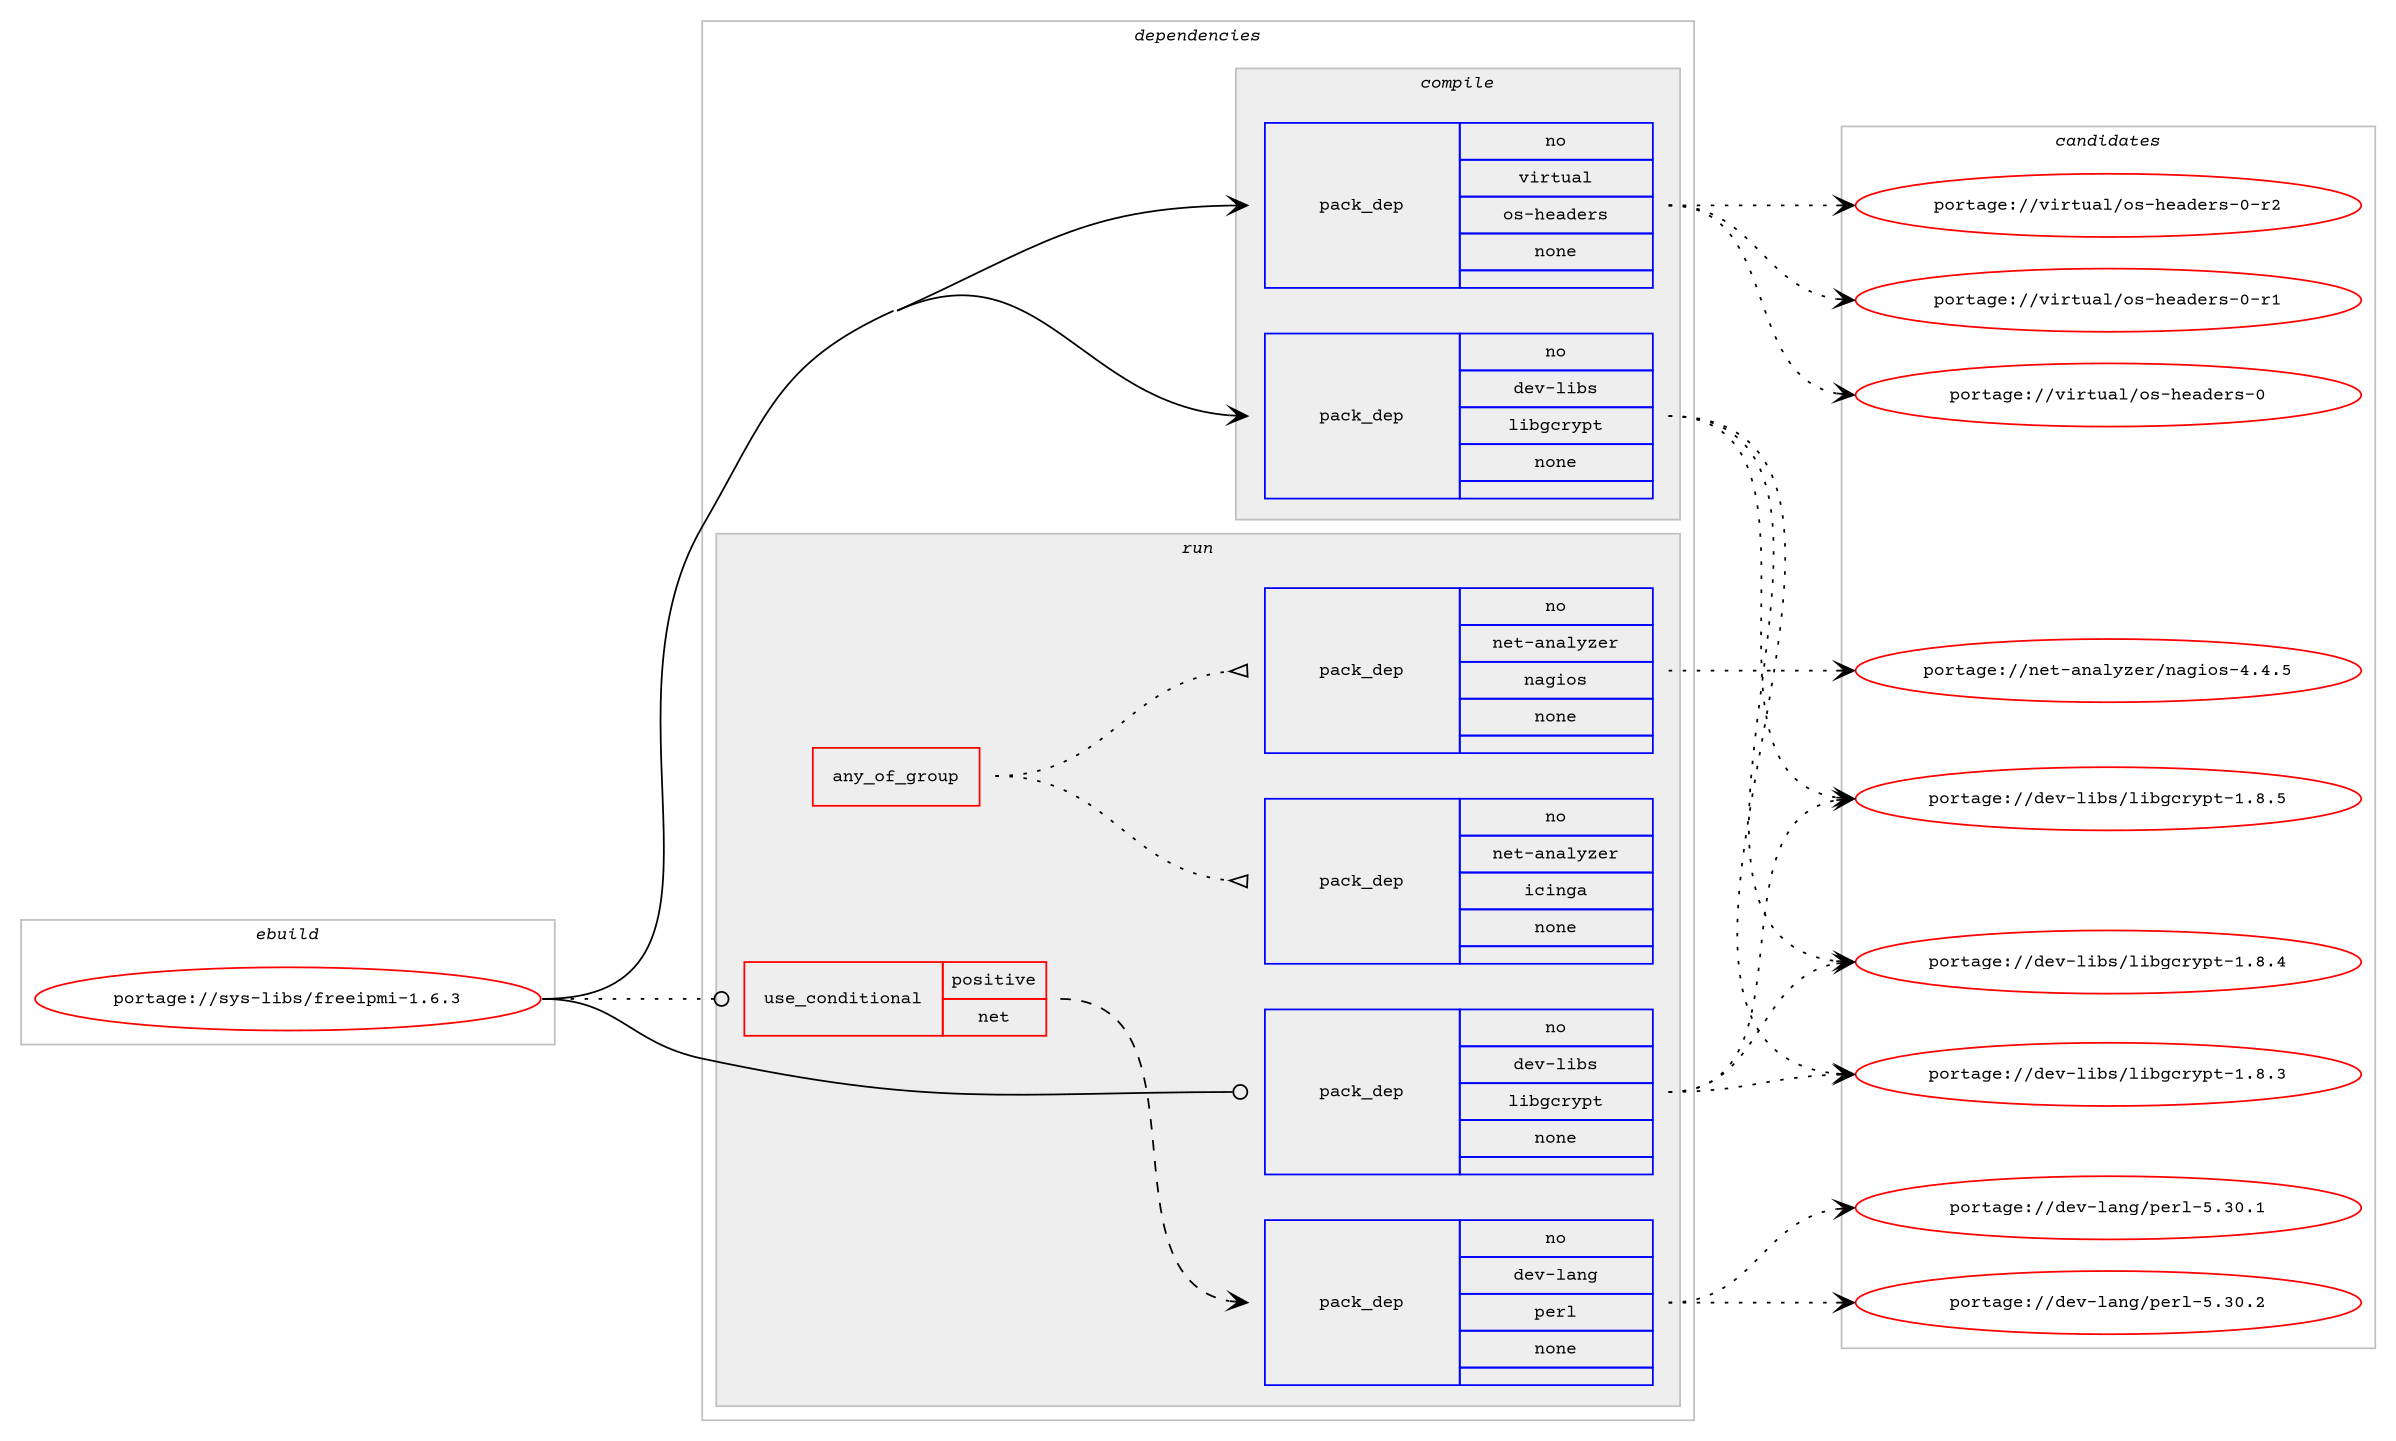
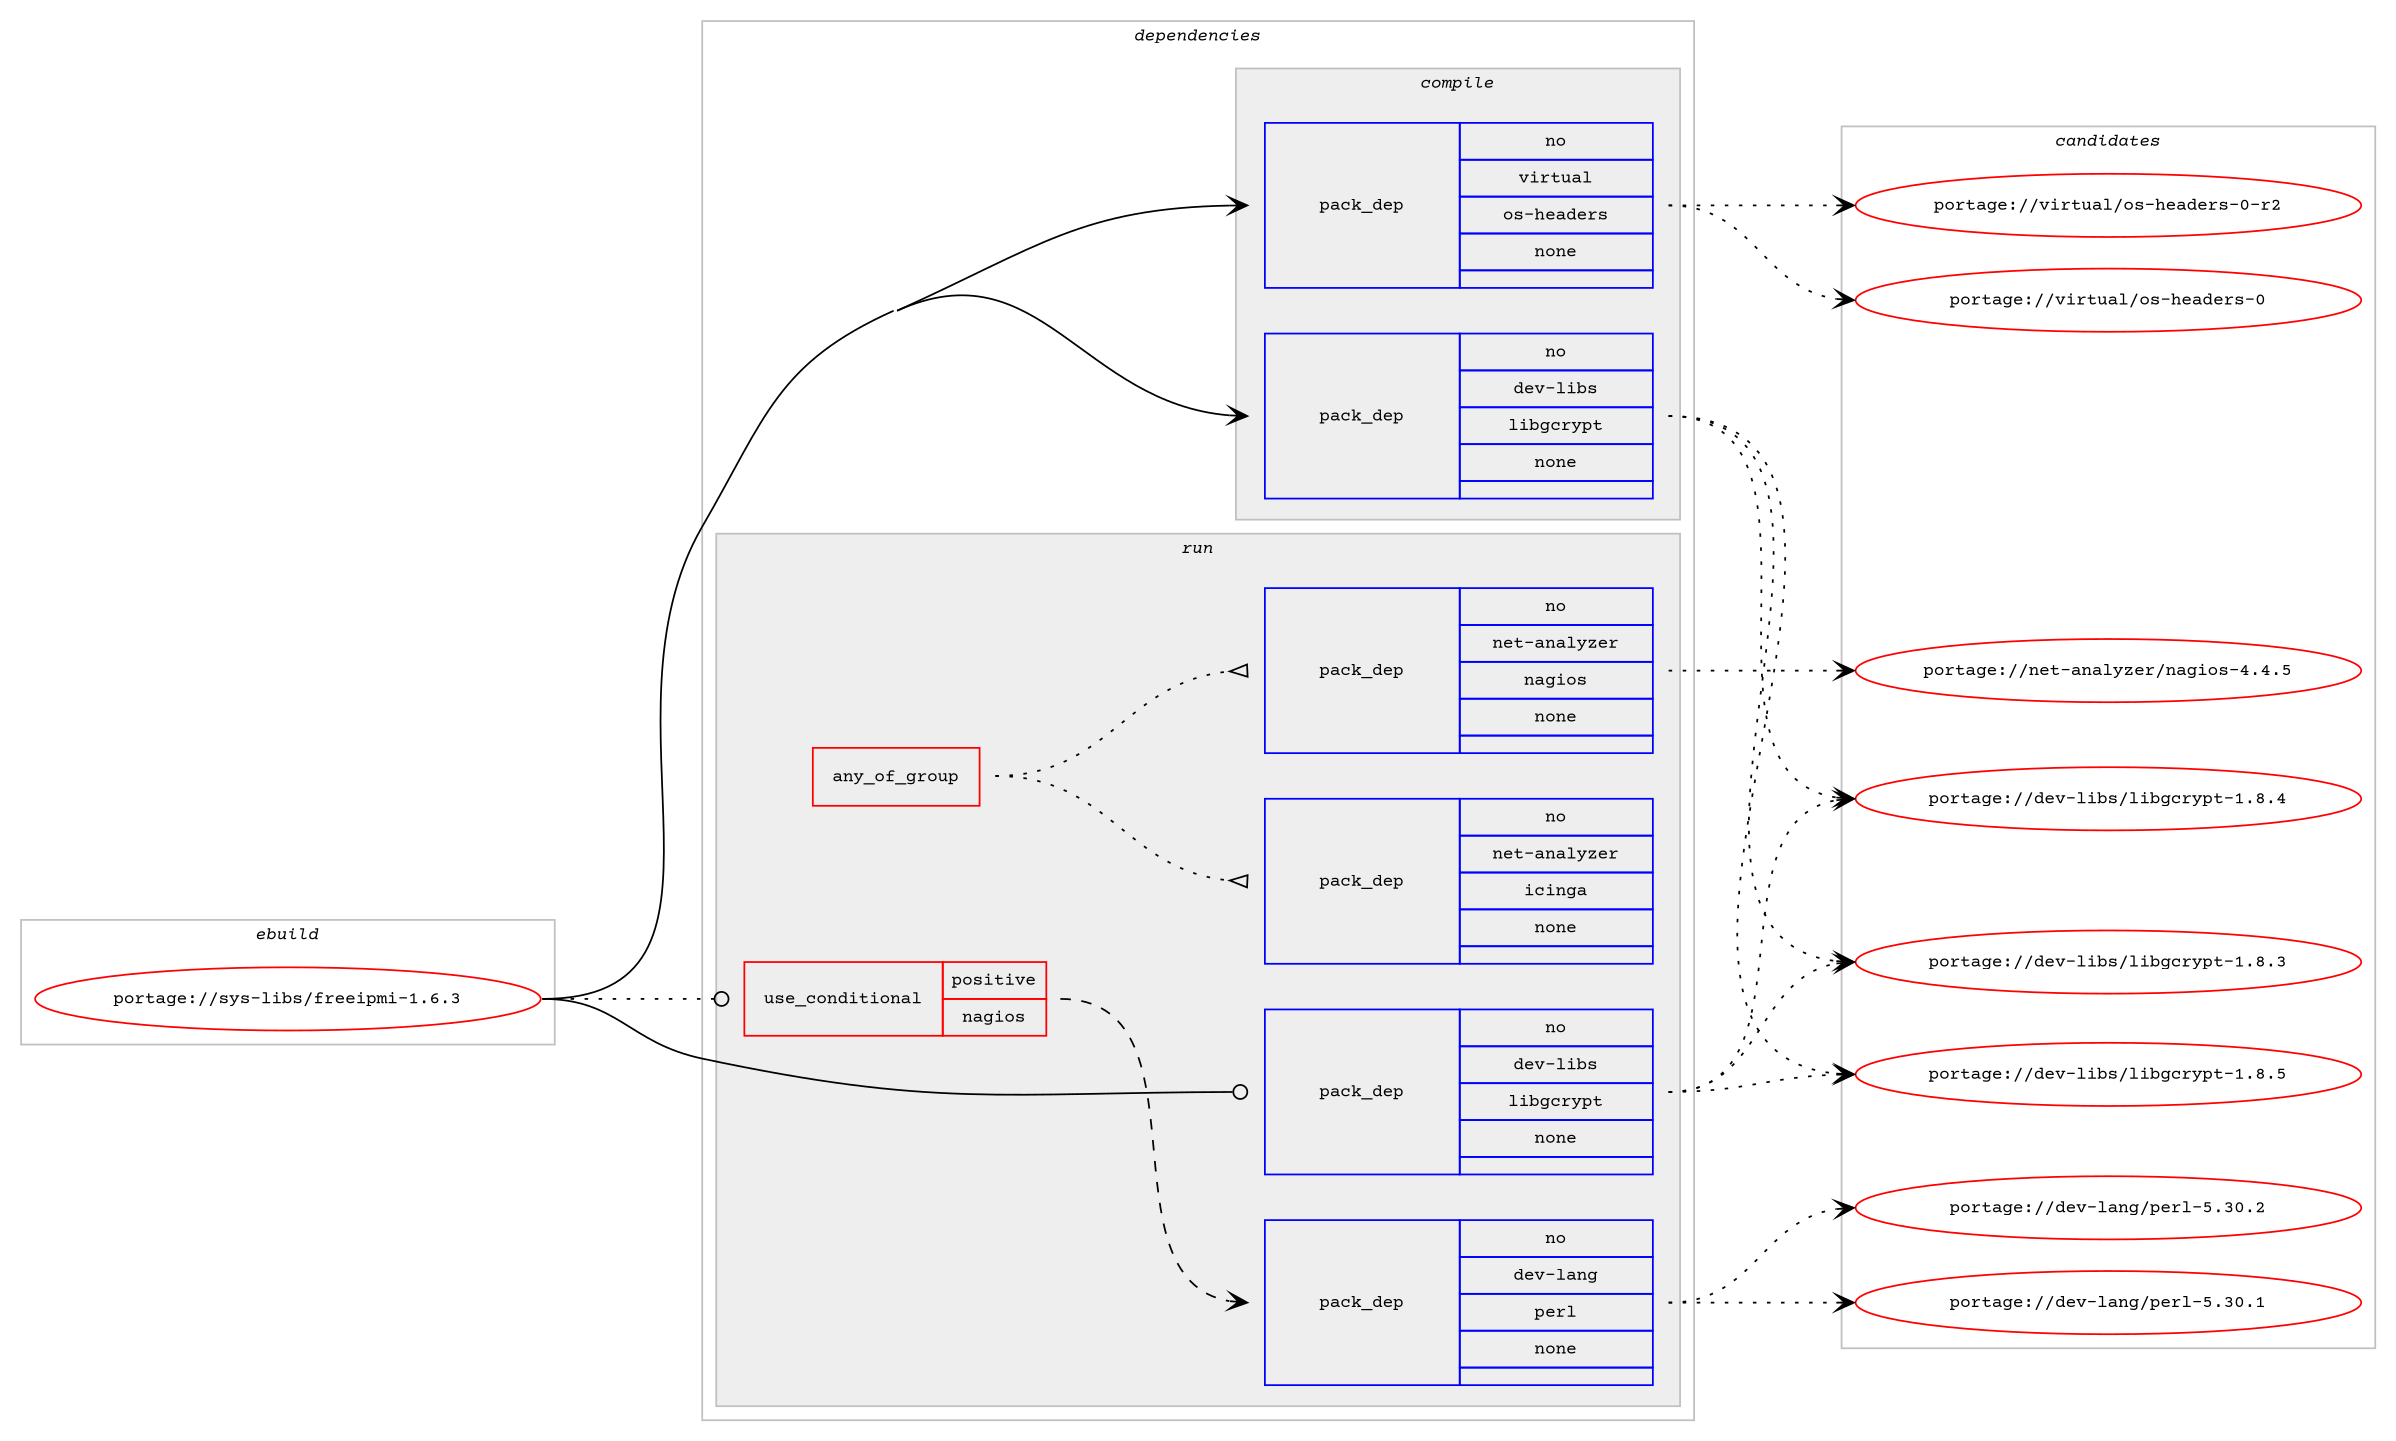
node "portage://virtual/os-headers-0-r1": removed
node "use_conditional": text "net" -> "nagios"
